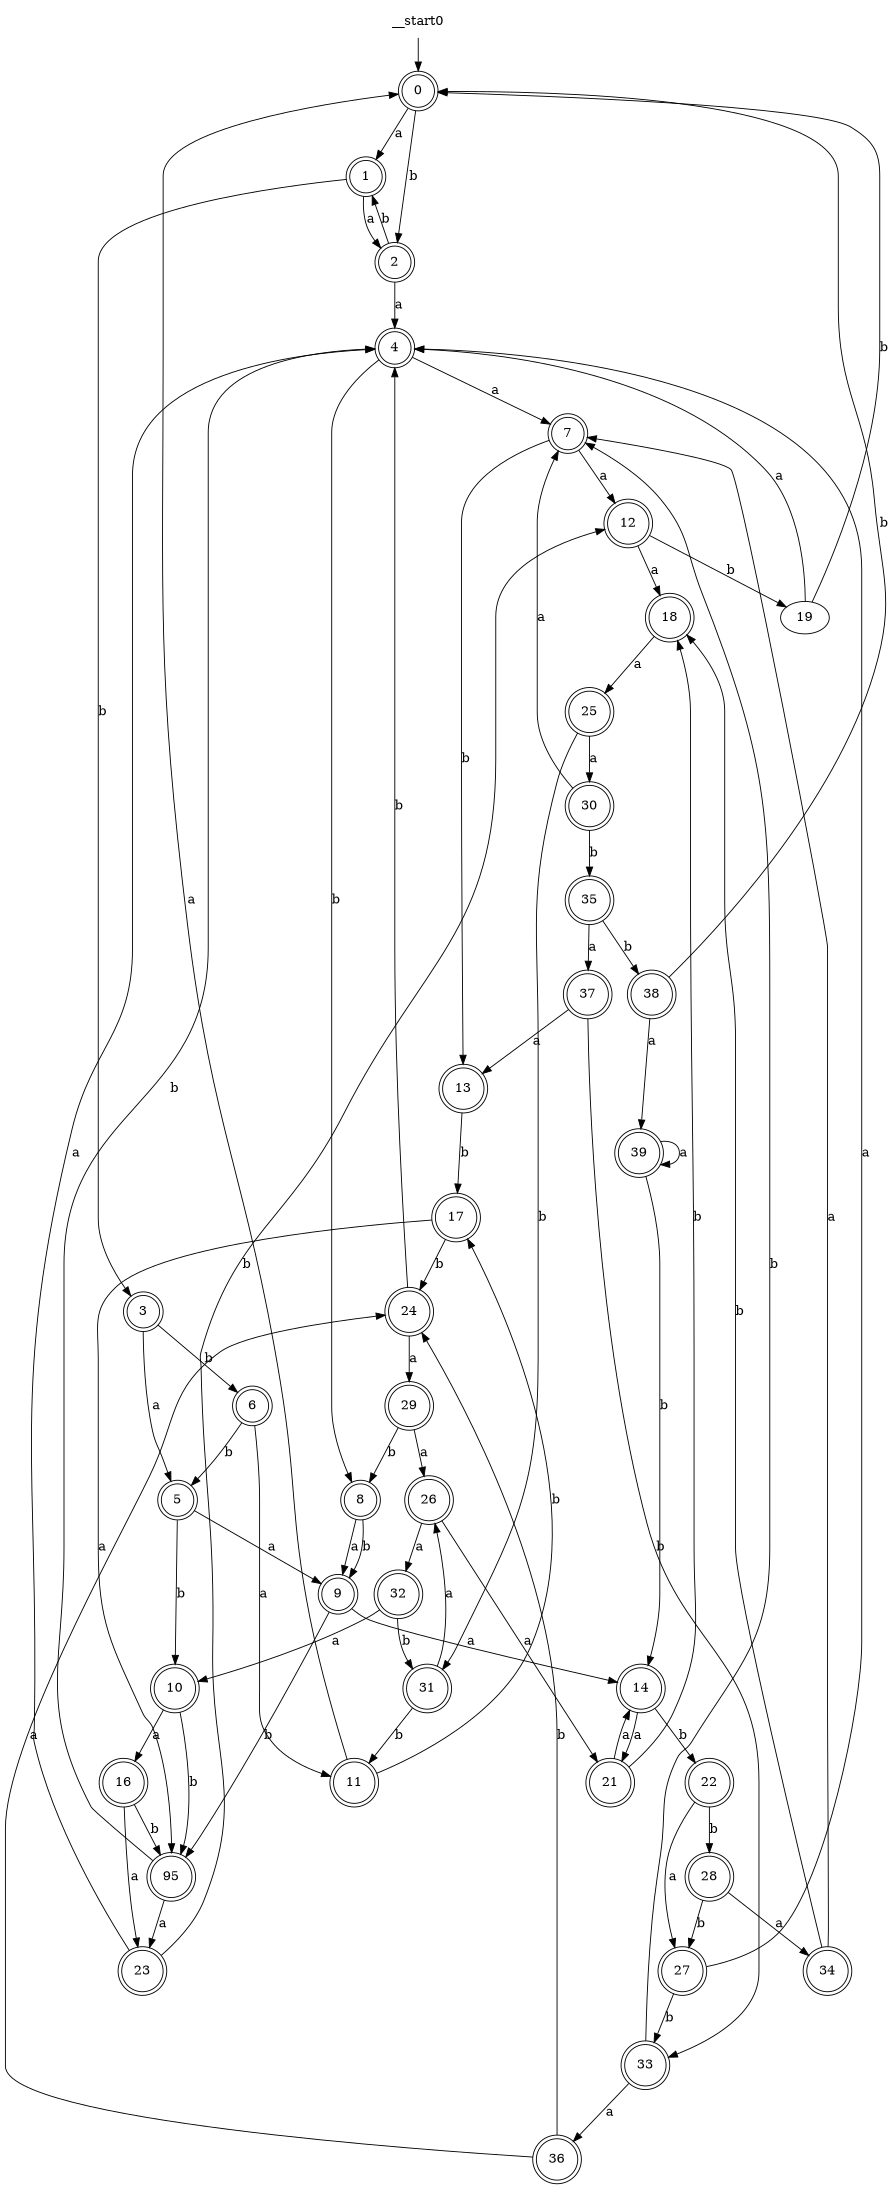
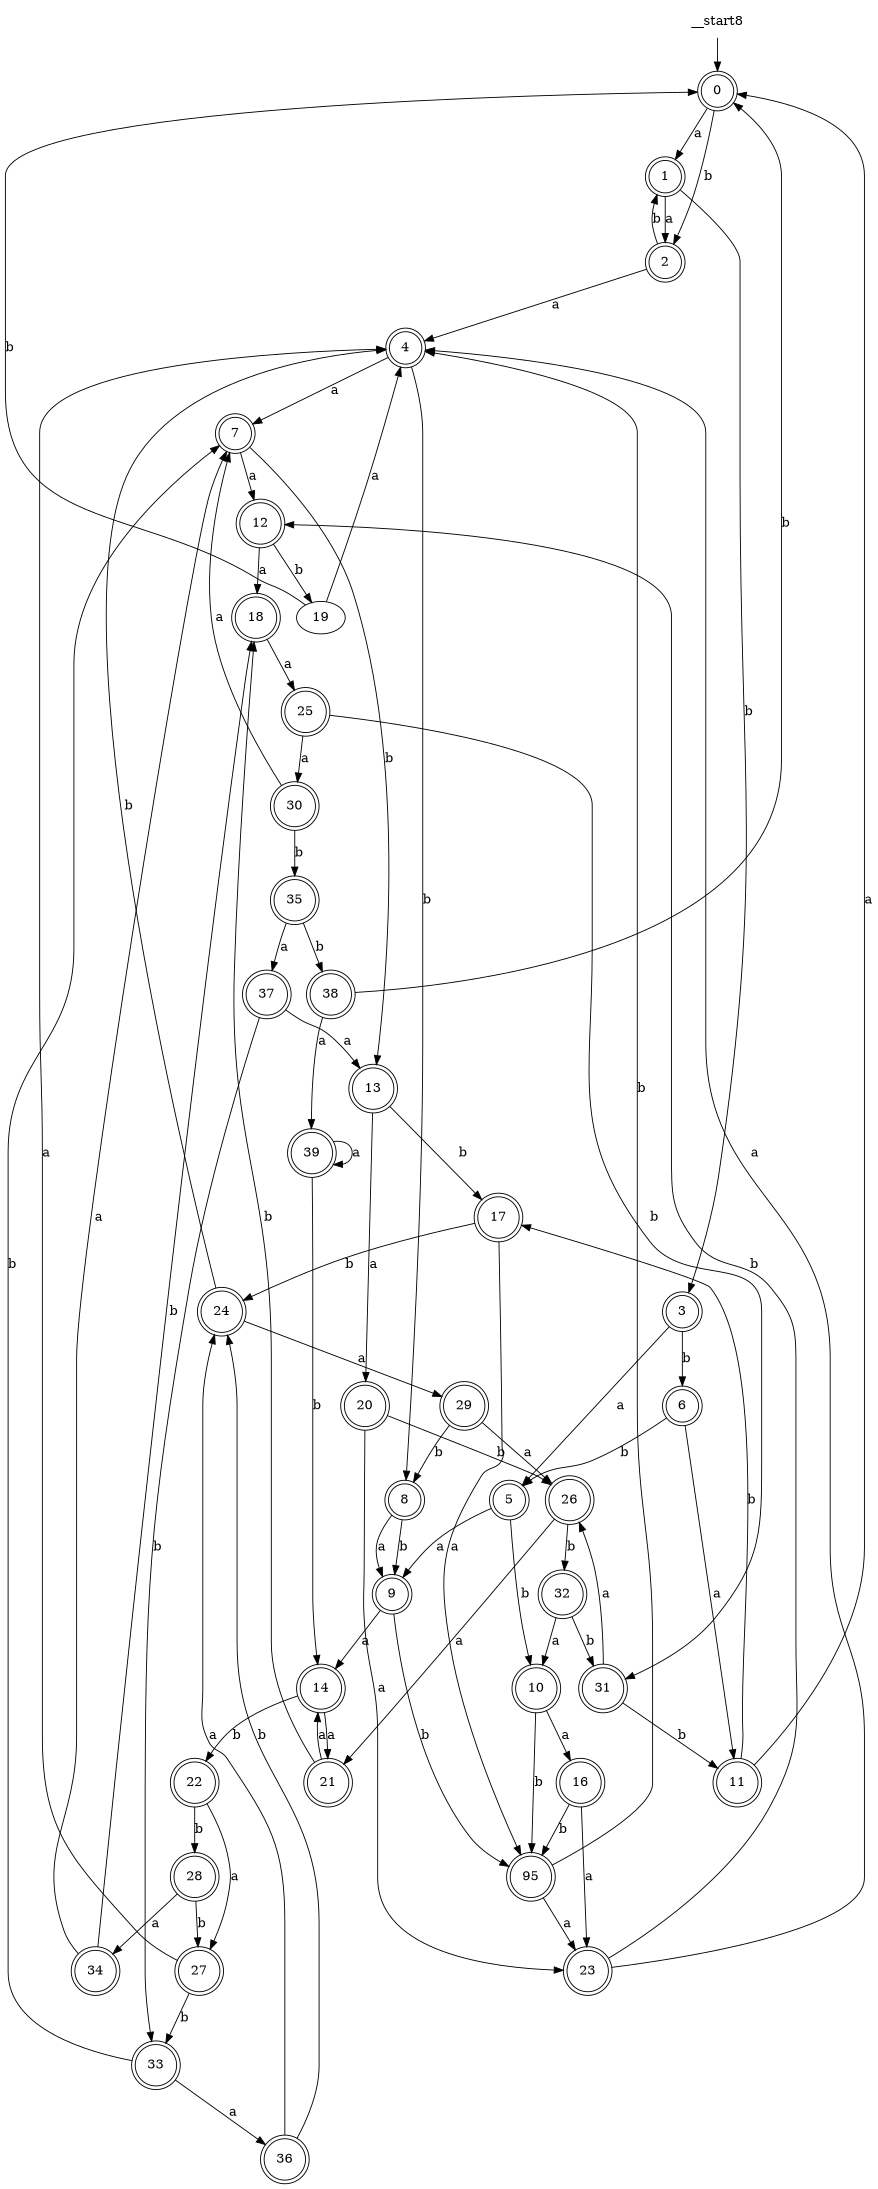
node "__start0": label "__start0" -> "__start8"
node "20": added
edge "26" -> "32": label "a" -> "b"
